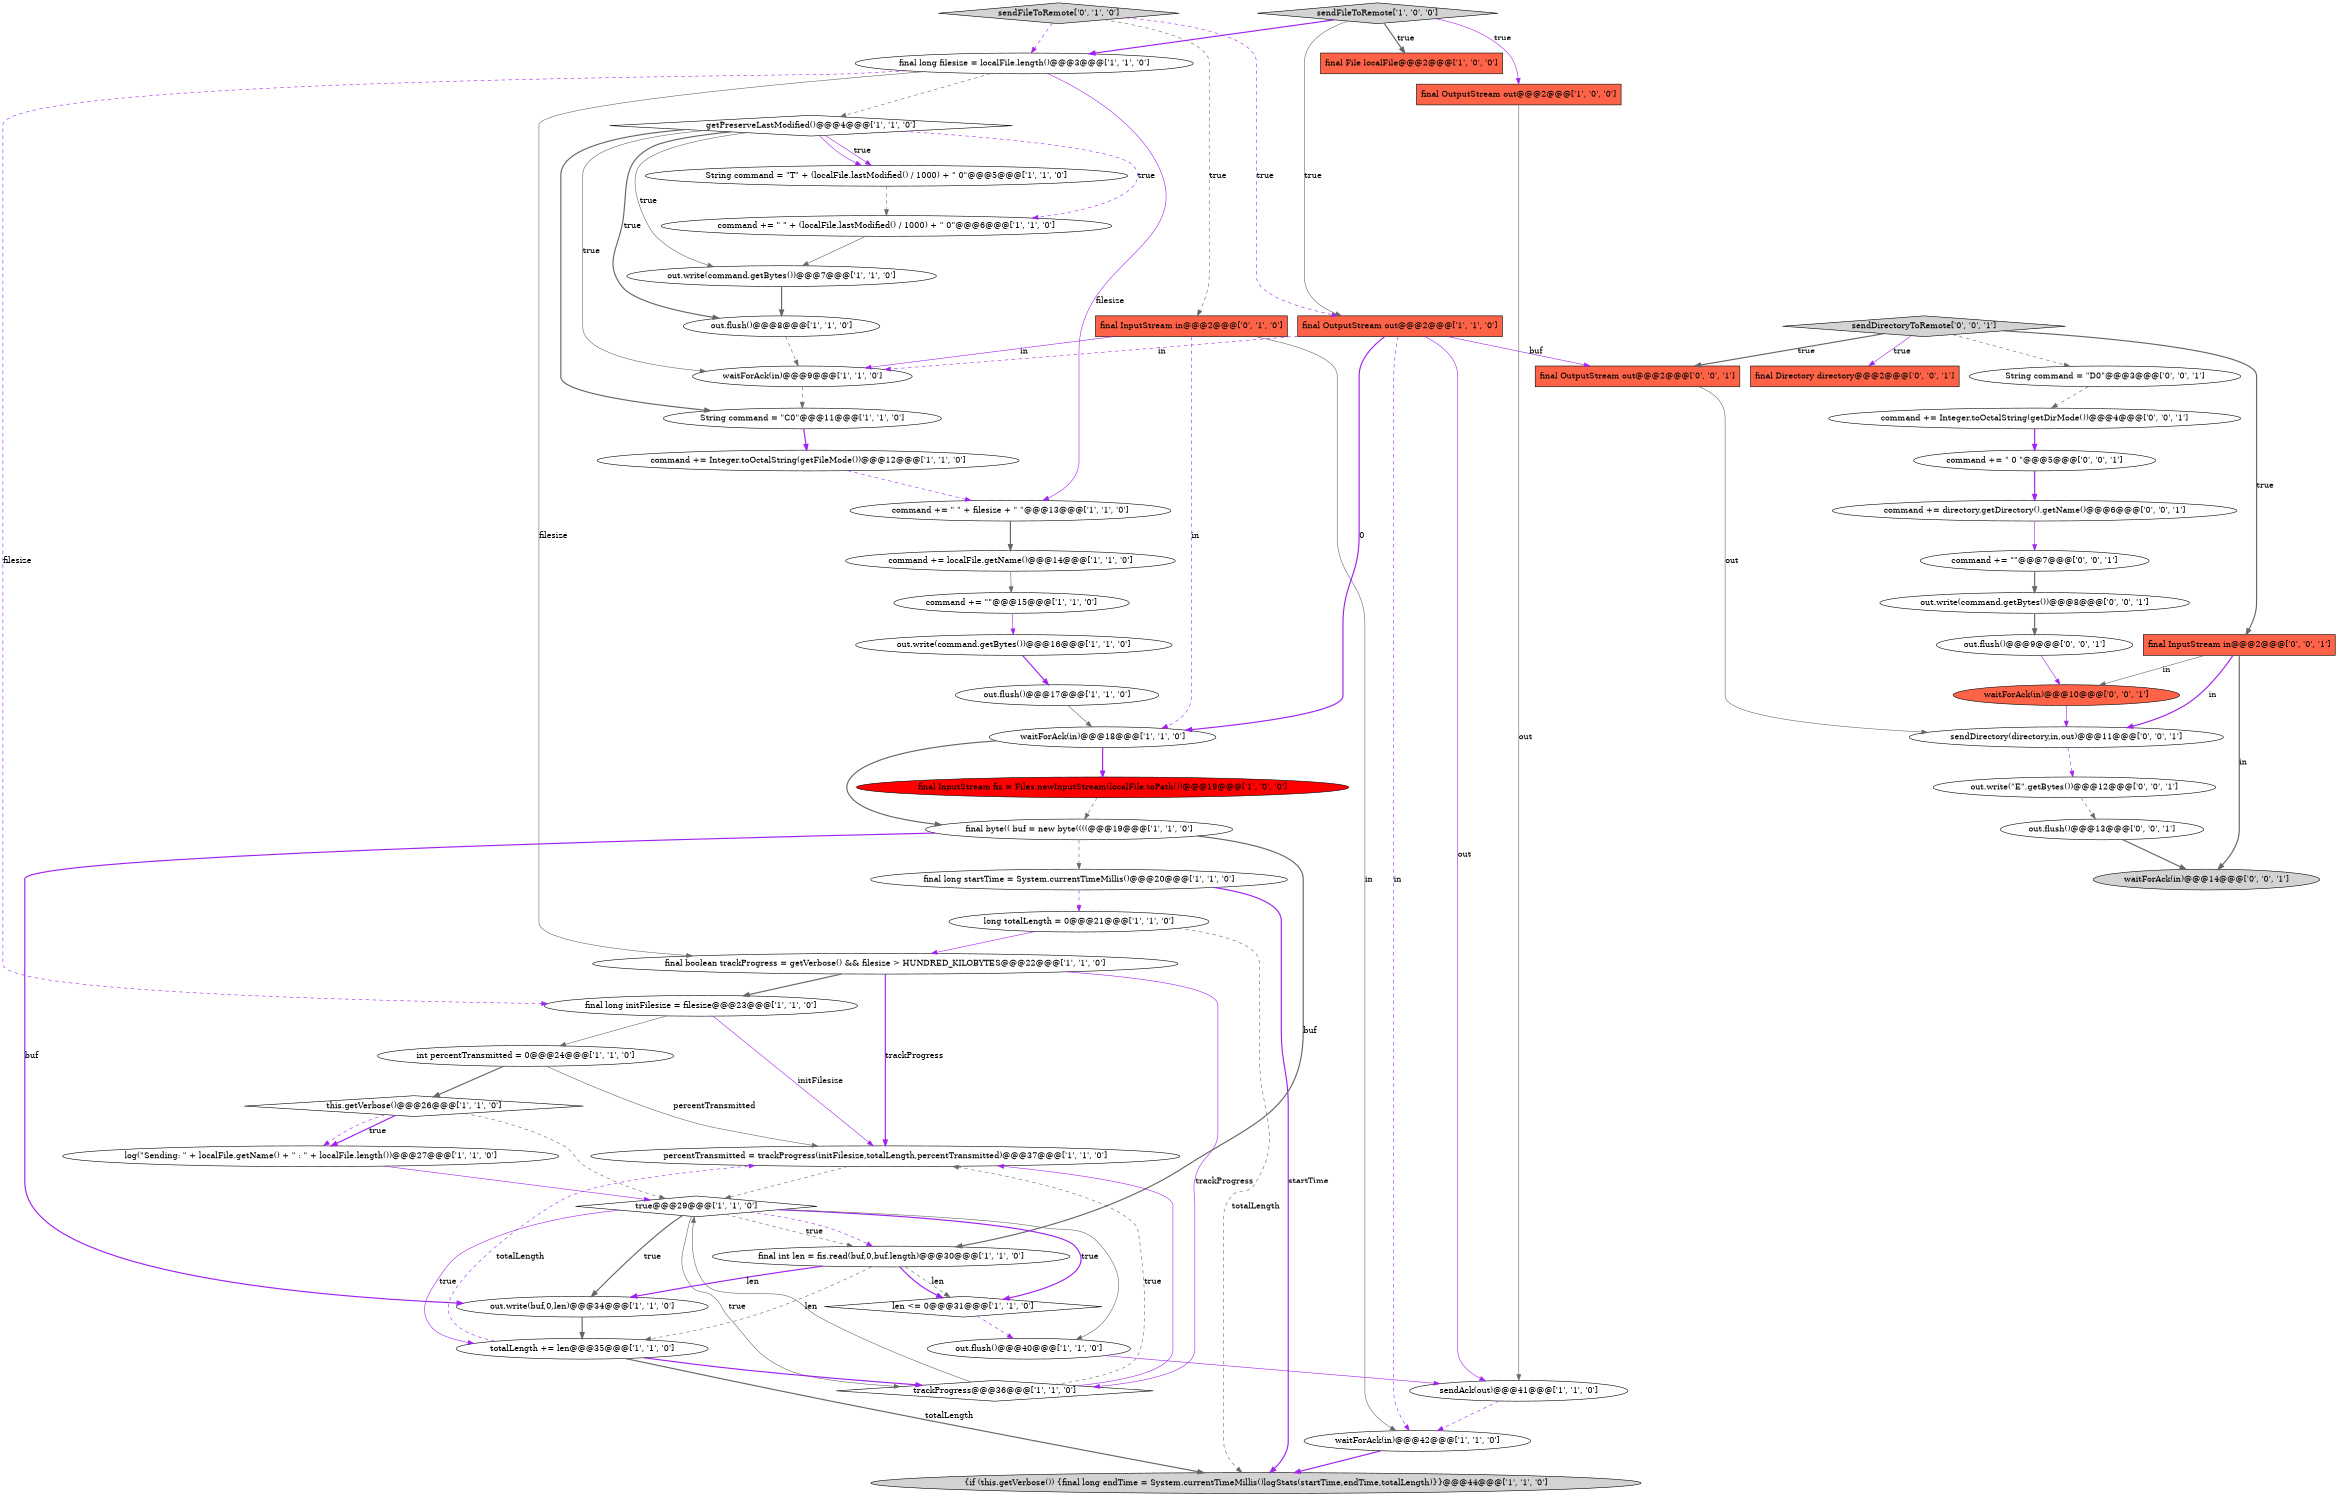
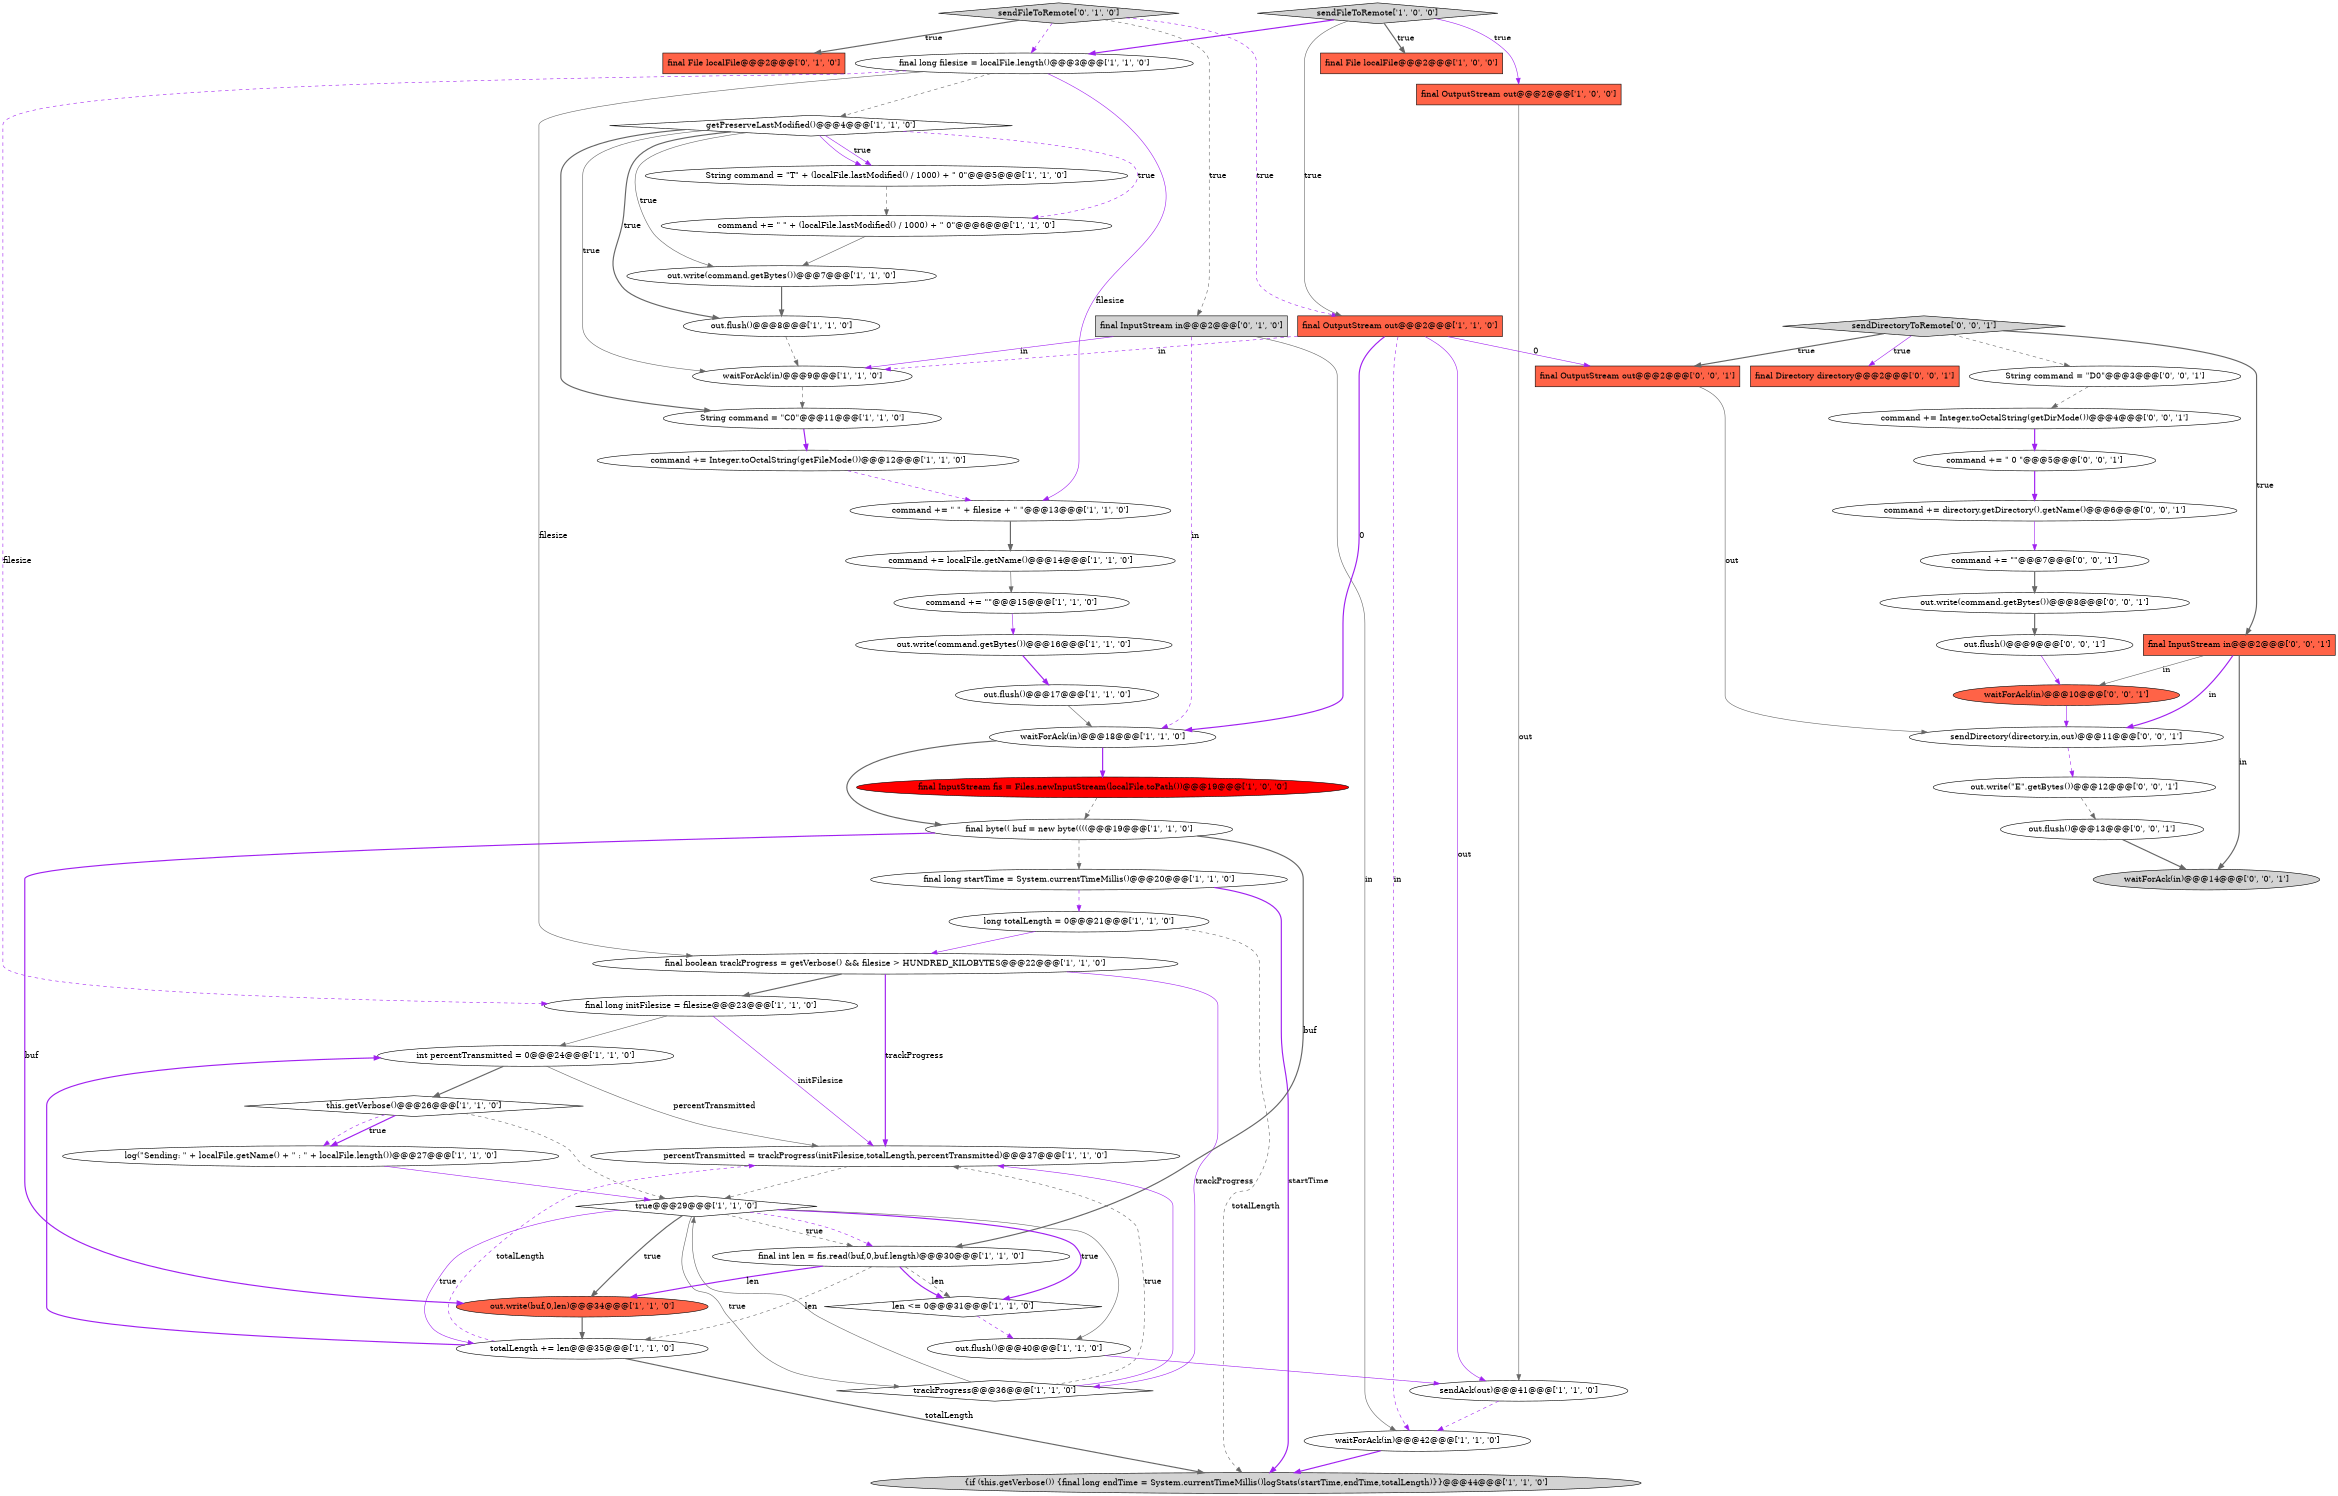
node "final File localFile@@@2@@@['0', '1', '0']": added
node "final InputStream in@@@2@@@['0', '1', '0']": fillcolor tomato -> lightgray
edge "final OutputStream out@@@2@@@['1', '1', '0']" -> "final OutputStream out@@@2@@@['0', '0', '1']": label "buf" -> "0"
node "out.write(buf,0,len)@@@34@@@['1', '1', '0']": fillcolor white -> tomato
edge "totalLength += len@@@35@@@['1', '1', '0']" -> "trackProgress@@@36@@@['1', '1', '0']": now "totalLength += len@@@35@@@['1', '1', '0']" -> "int percentTransmitted = 0@@@24@@@['1', '1', '0']"
